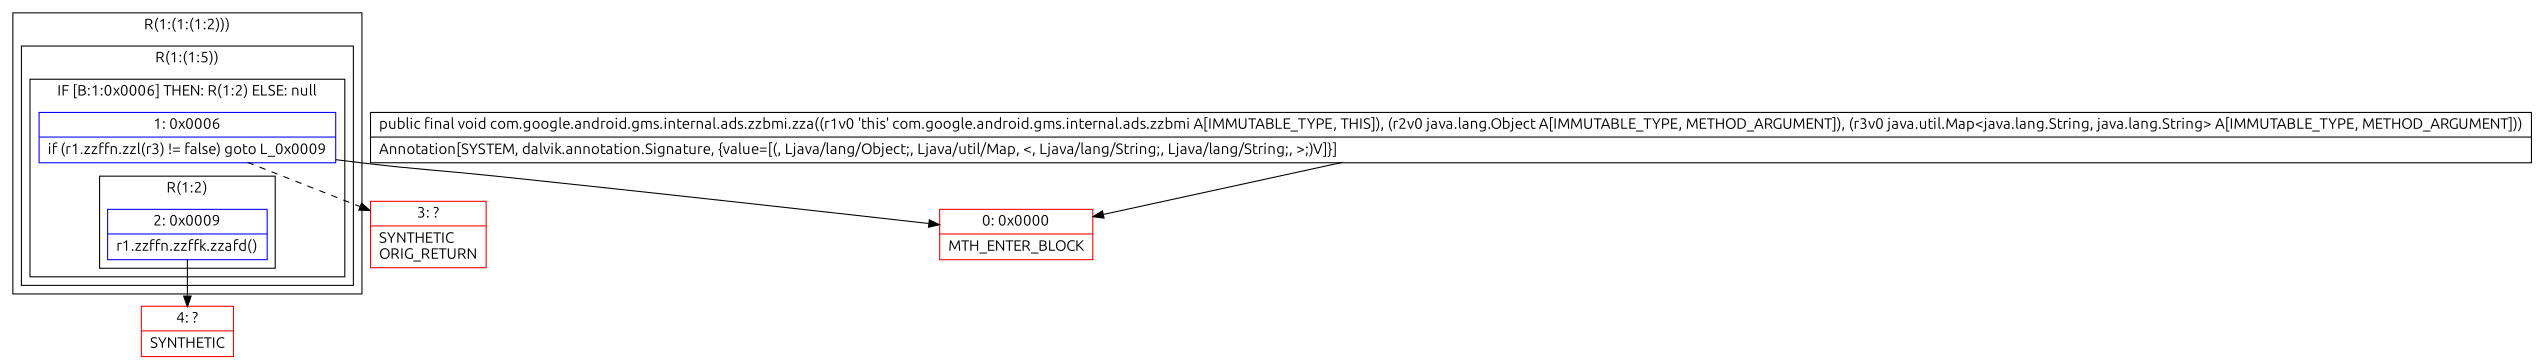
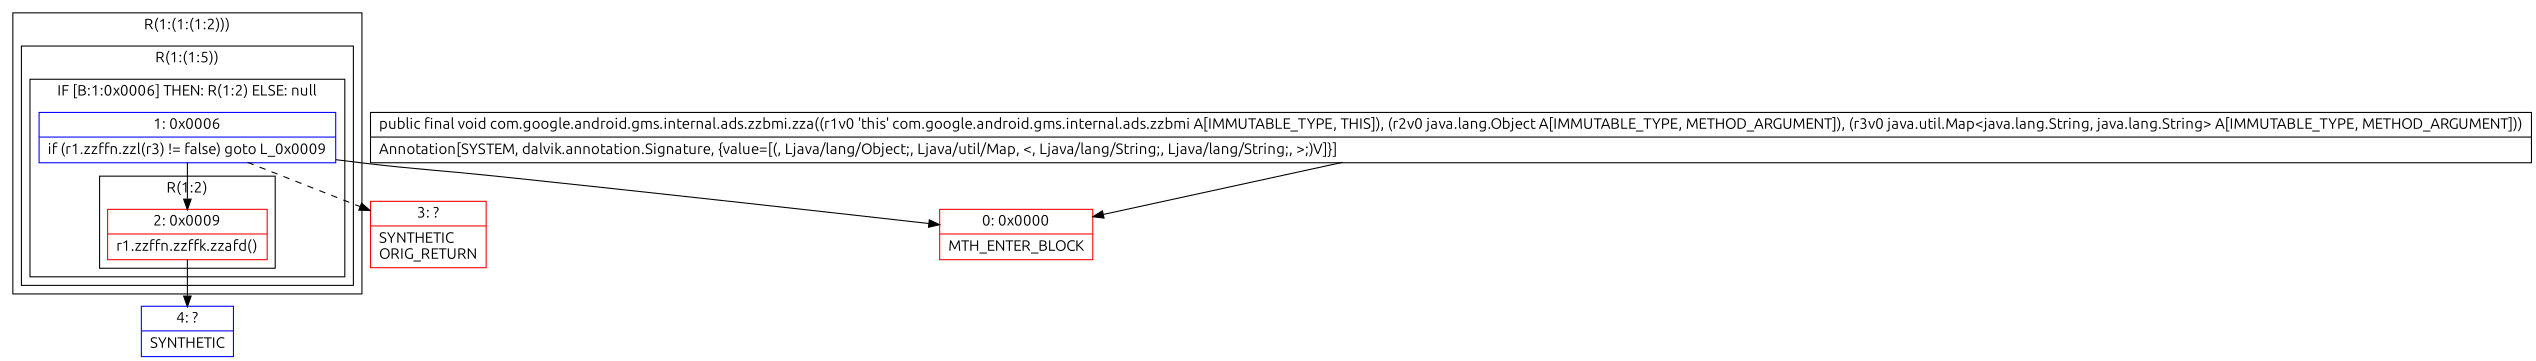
edge "1: 0x0006" -> "2: 0x0009": added
node "2: 0x0009": color blue -> red
node "4: ?": color red -> blue
